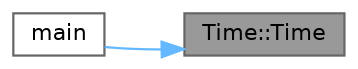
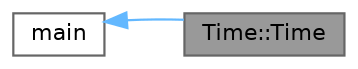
edge "main" -> "Time::Time": reversed
